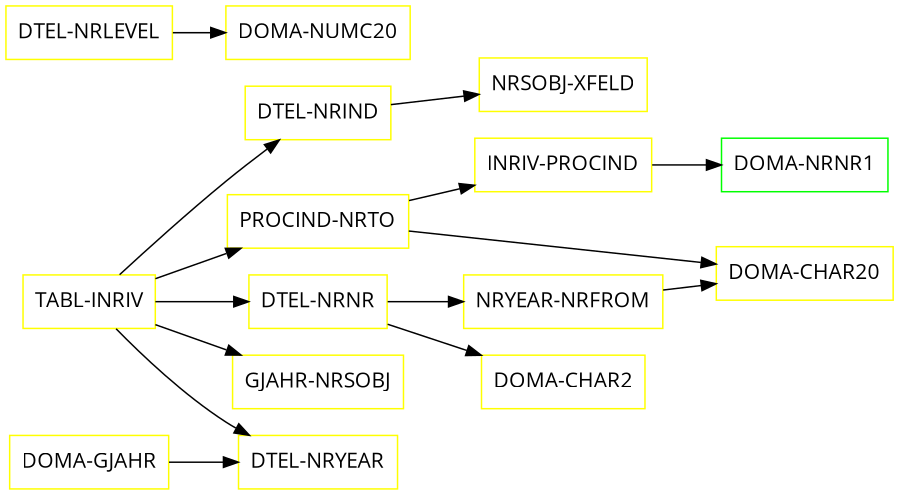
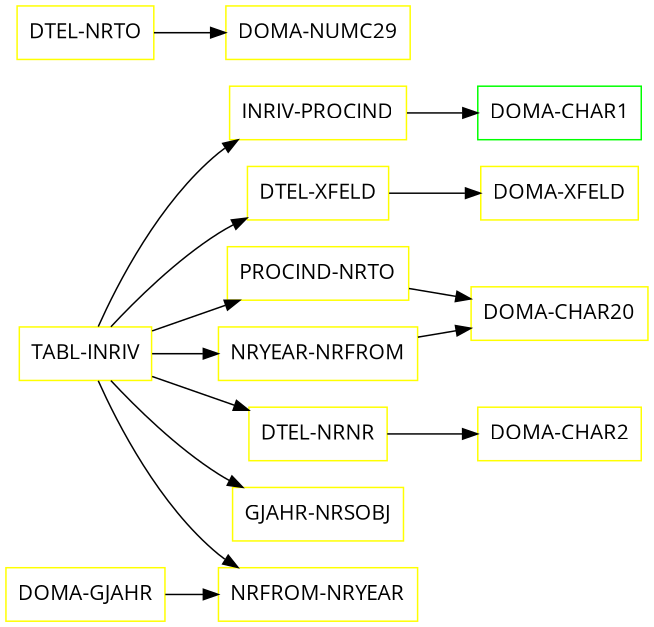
node "DTEL-NRLEVEL": label "DTEL-NRLEVEL" -> "DTEL-NRTO"
node "DOMA-NUMC20": label "DOMA-NUMC20" -> "DOMA-NUMC29"
node "NRSOBJ-XFELD": label "NRSOBJ-XFELD" -> "DOMA-XFELD"
node "DTEL-NRIND": label "DTEL-NRIND" -> "DTEL-XFELD"
node "DOMA-NRNR1": label "DOMA-NRNR1" -> "DOMA-CHAR1"
edge "PROCIND-NRTO" -> "INRIV-PROCIND": now "TABL-INRIV" -> "INRIV-PROCIND"
edge "DTEL-NRNR" -> "NRYEAR-NRFROM": now "TABL-INRIV" -> "NRYEAR-NRFROM"
node "DTEL-NRYEAR": label "DTEL-NRYEAR" -> "NRFROM-NRYEAR"
